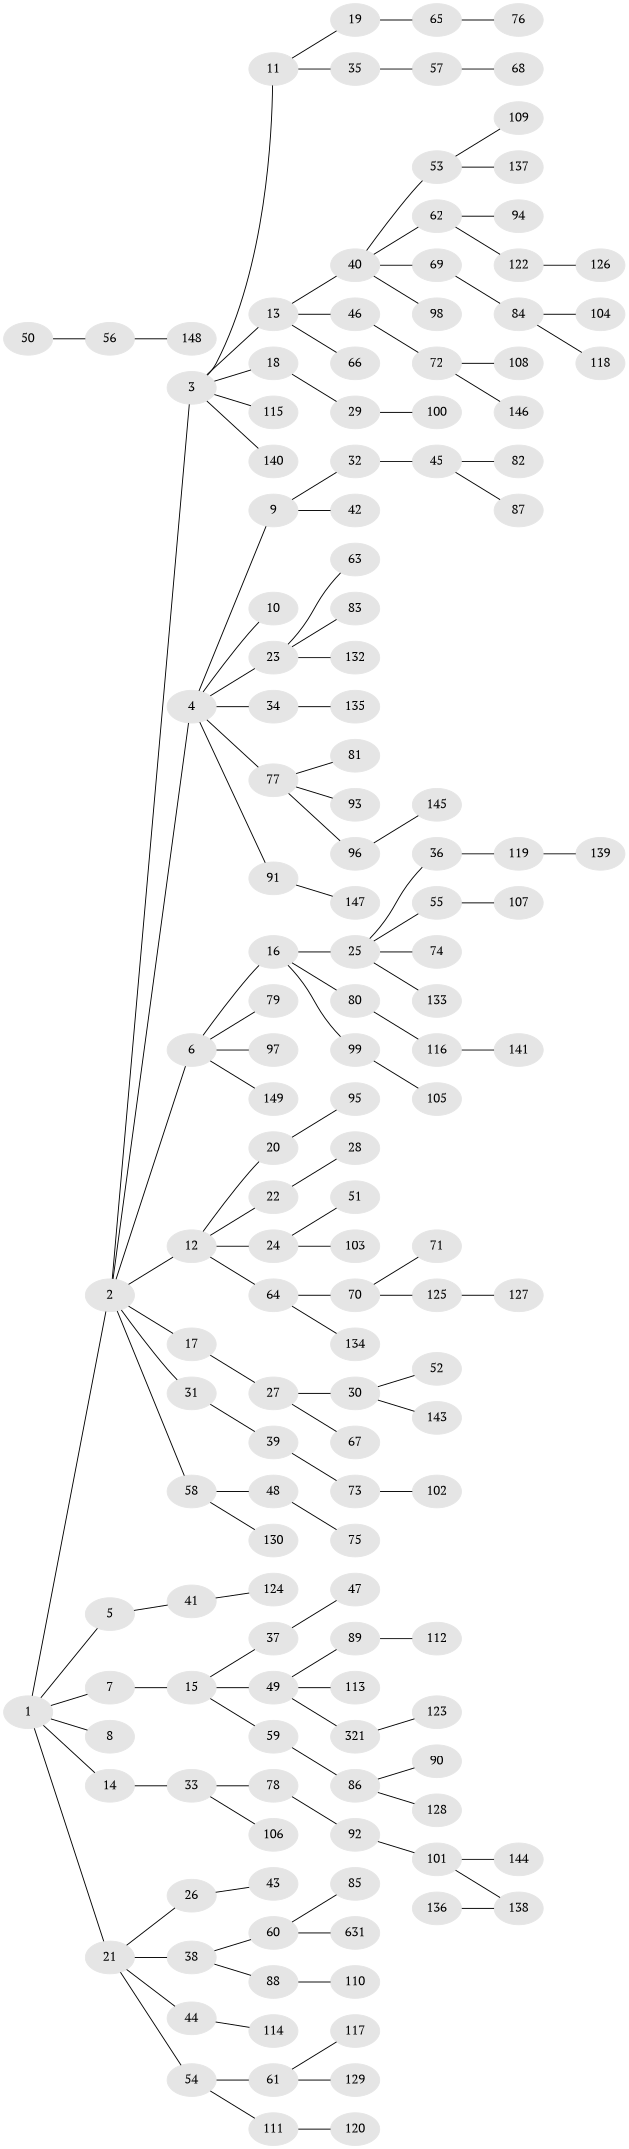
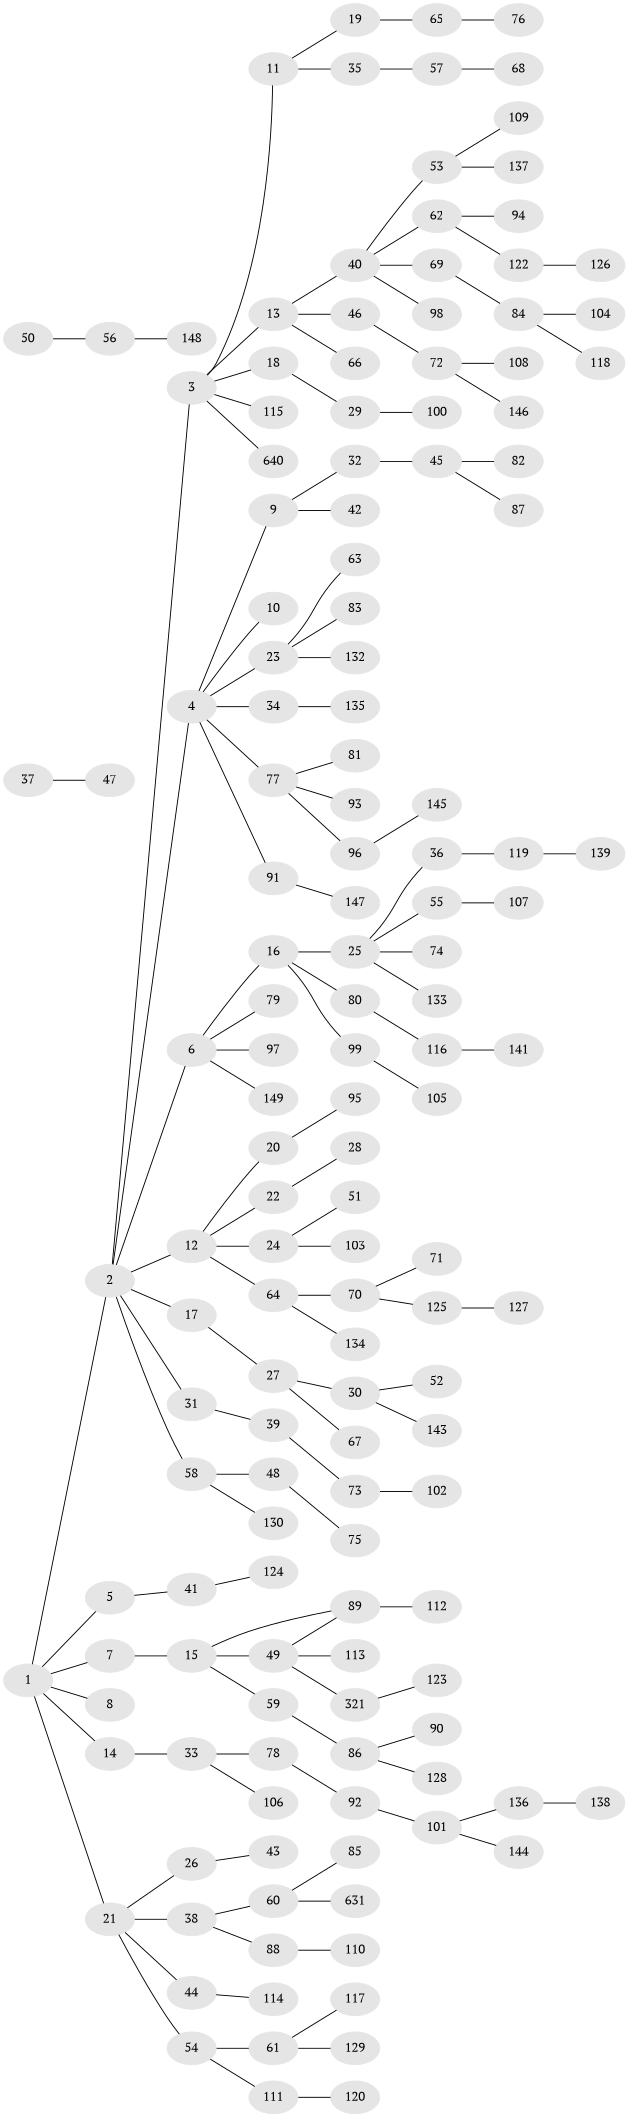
node "140": label "140" -> "640"
edge "37" -- "15": now "89" -- "15"
edge "101" -- "138": now "101" -- "136"
